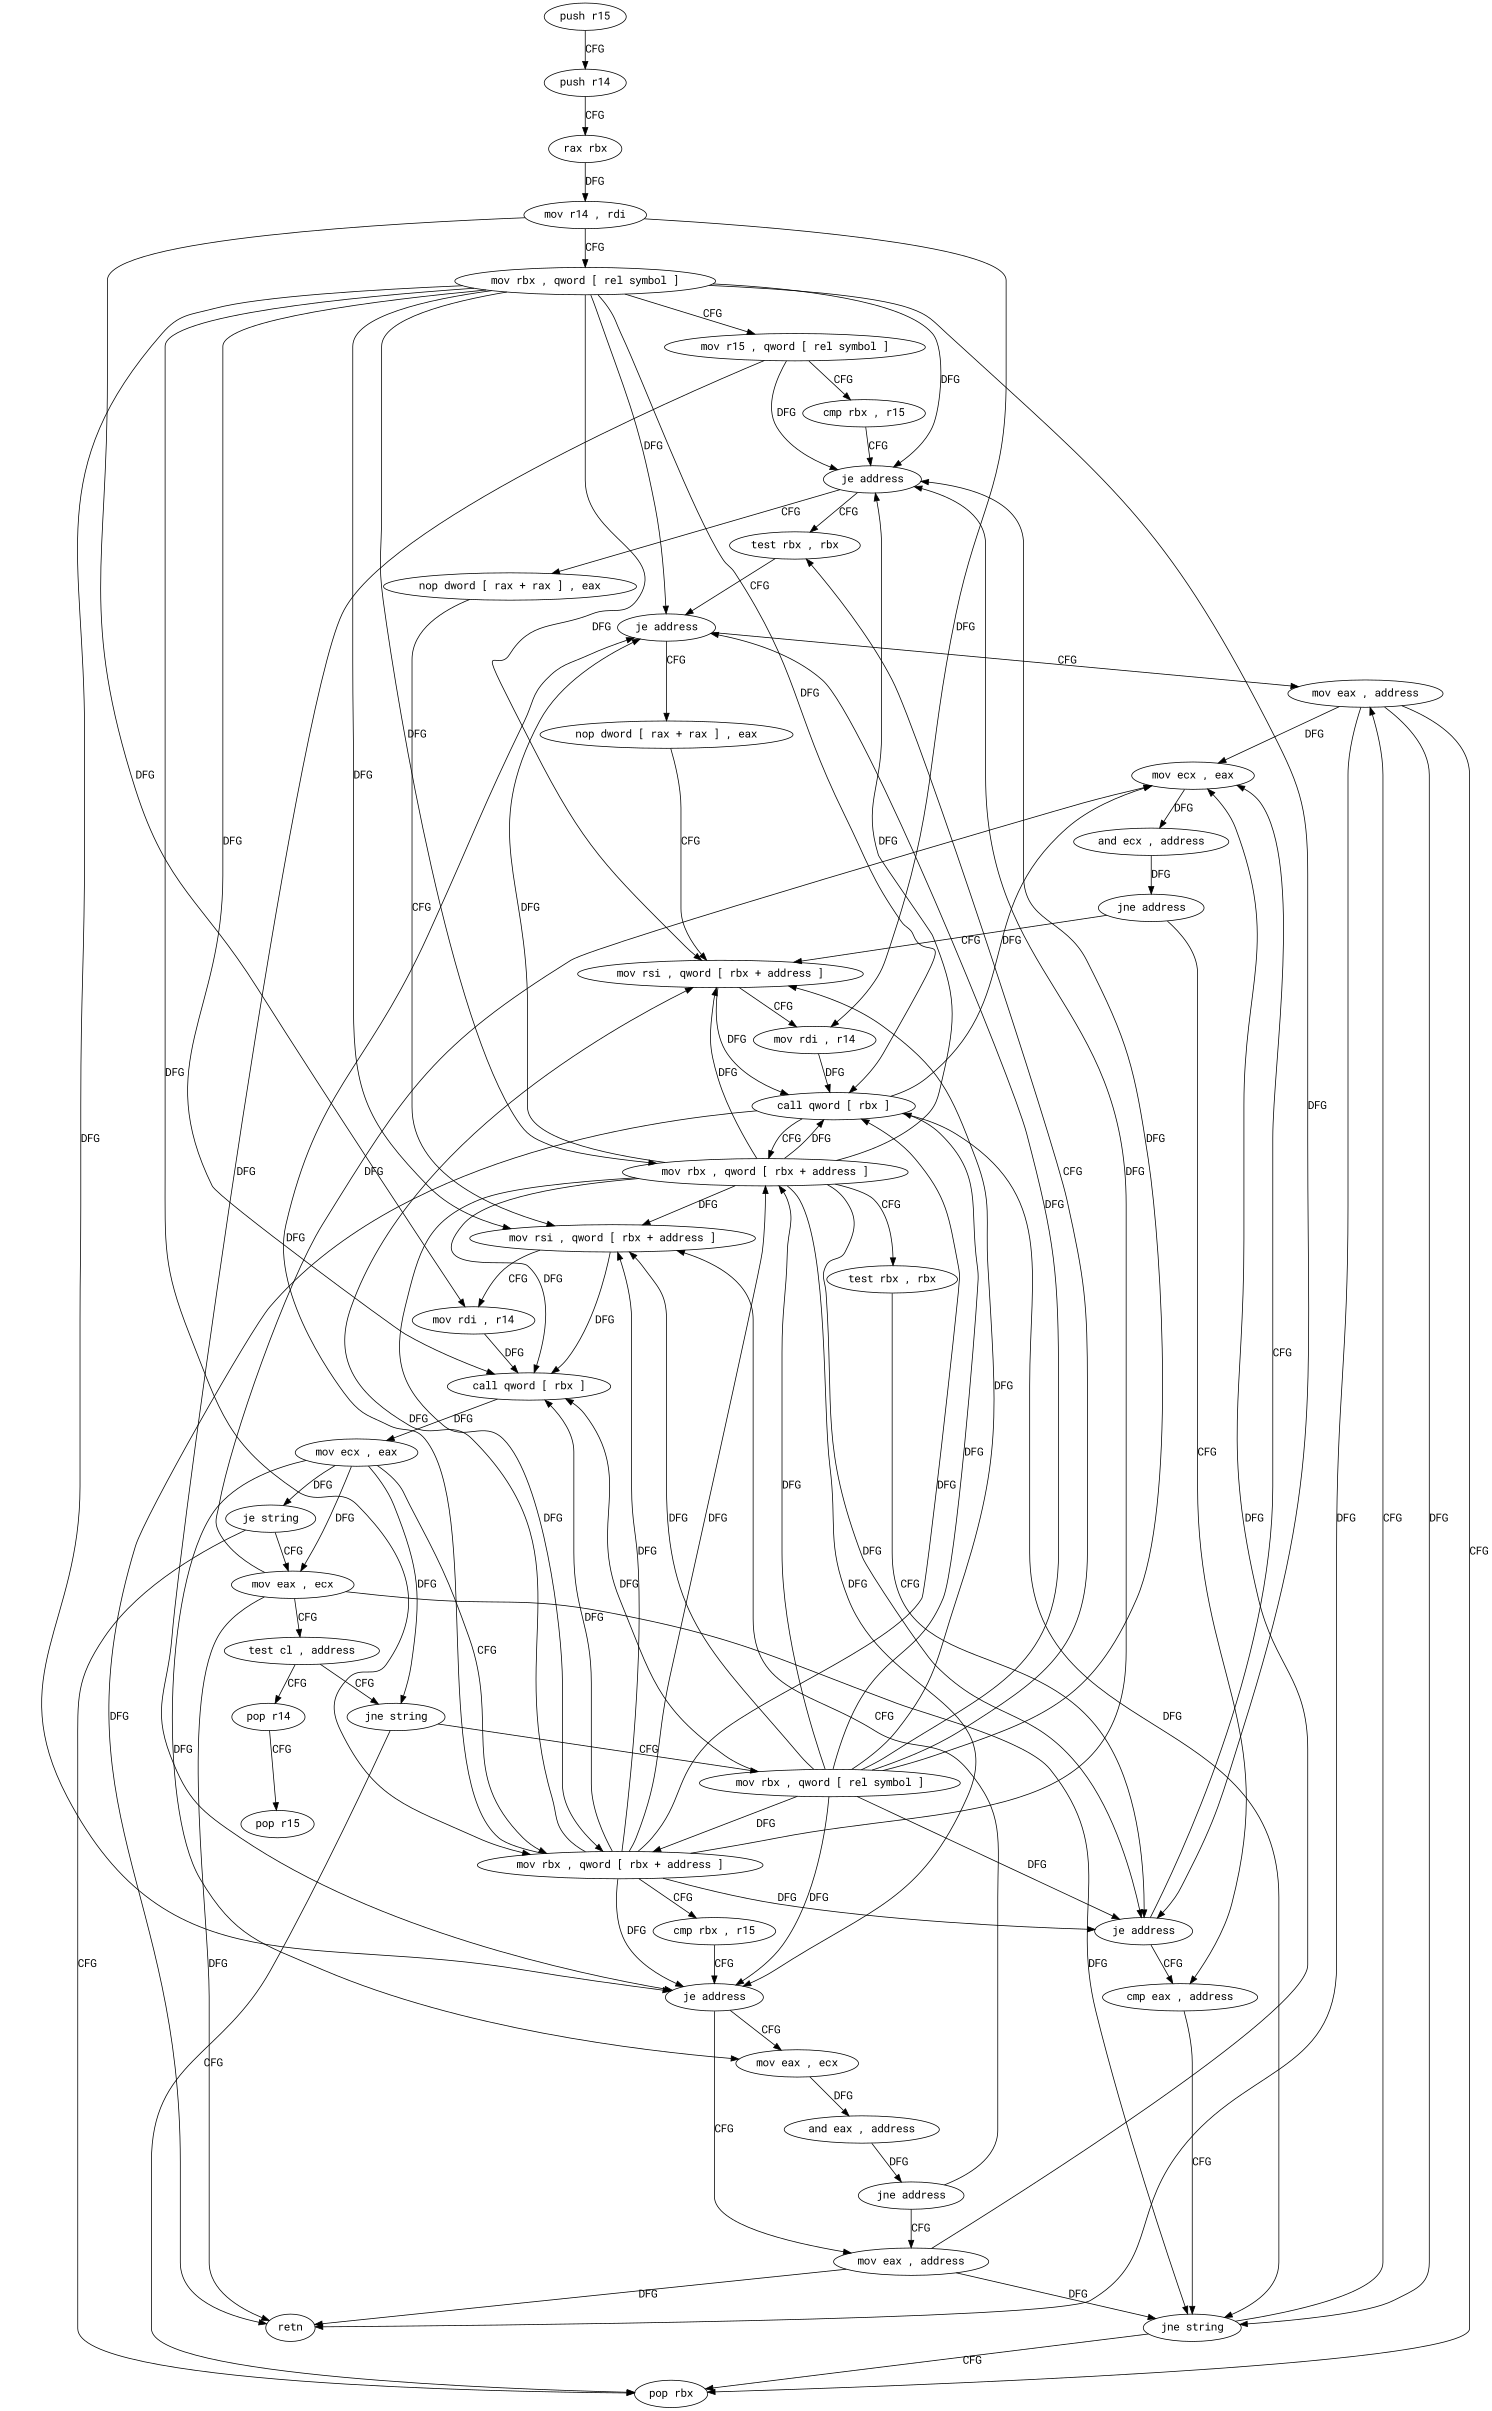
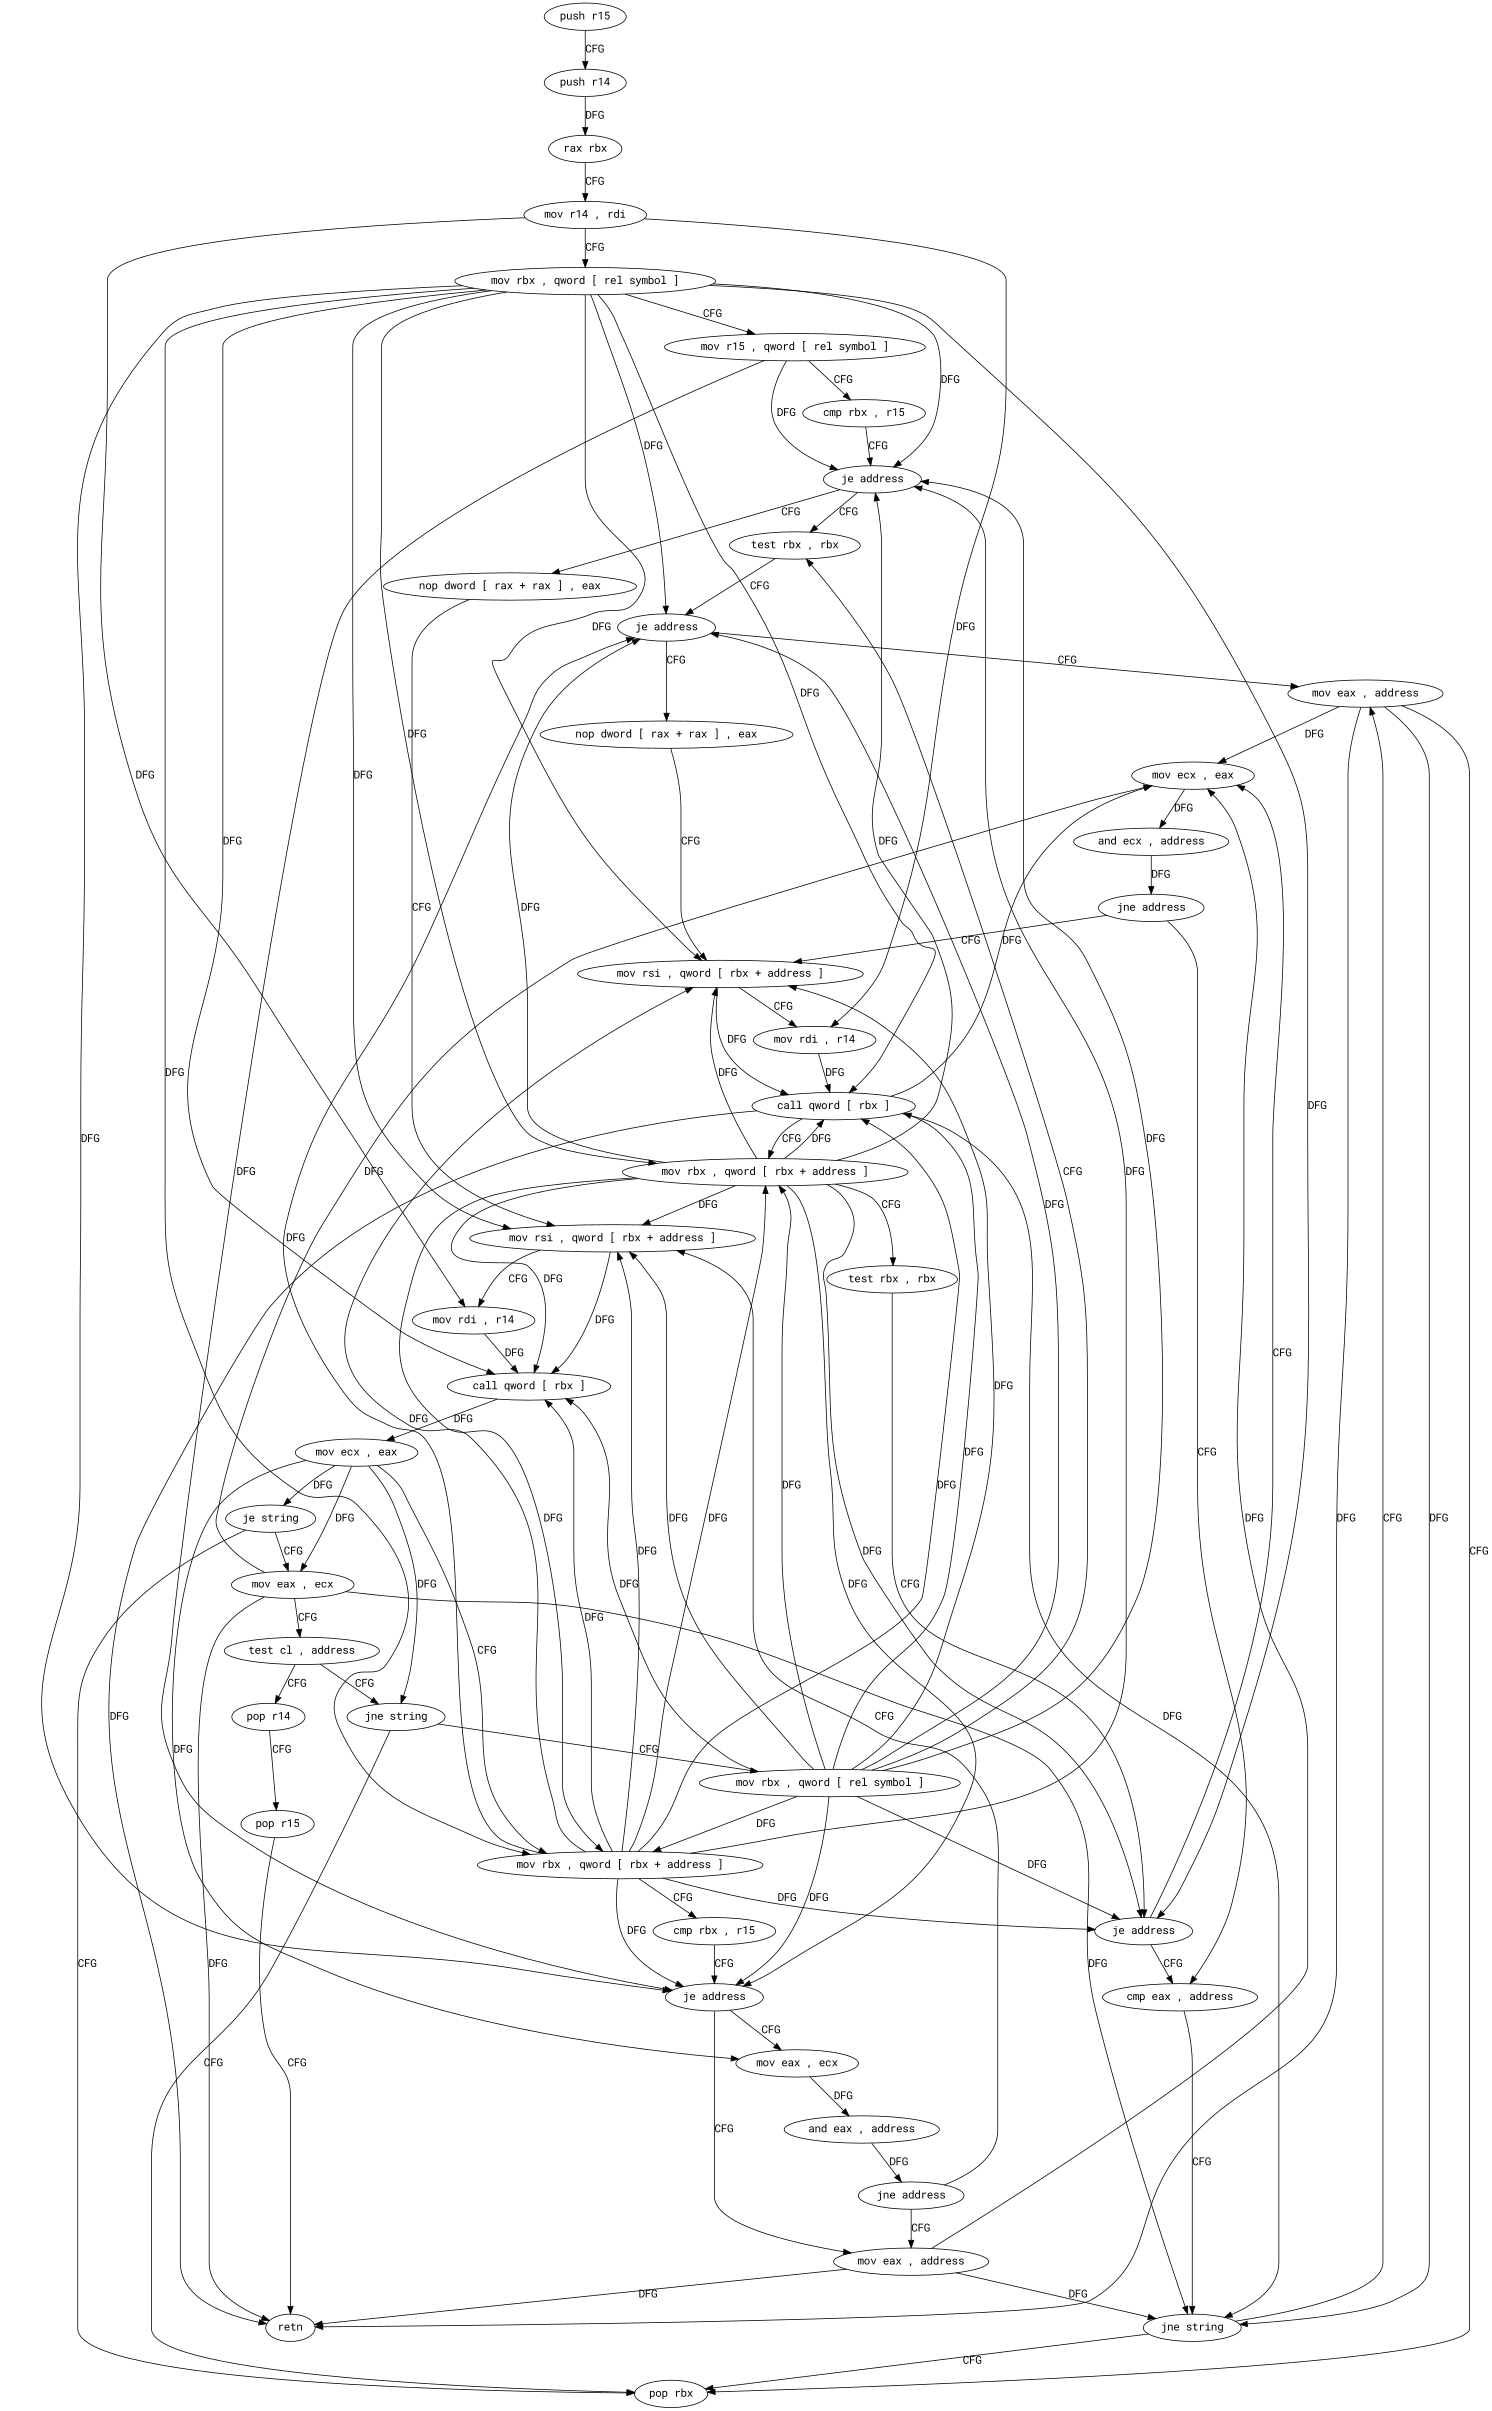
edge "push r14" -> "rax rbx": label "CFG" -> "DFG"
edge "rax rbx" -> "mov r14 , rdi": label "DFG" -> "CFG"
edge "pop r15" -> "retn": added, label "CFG"
